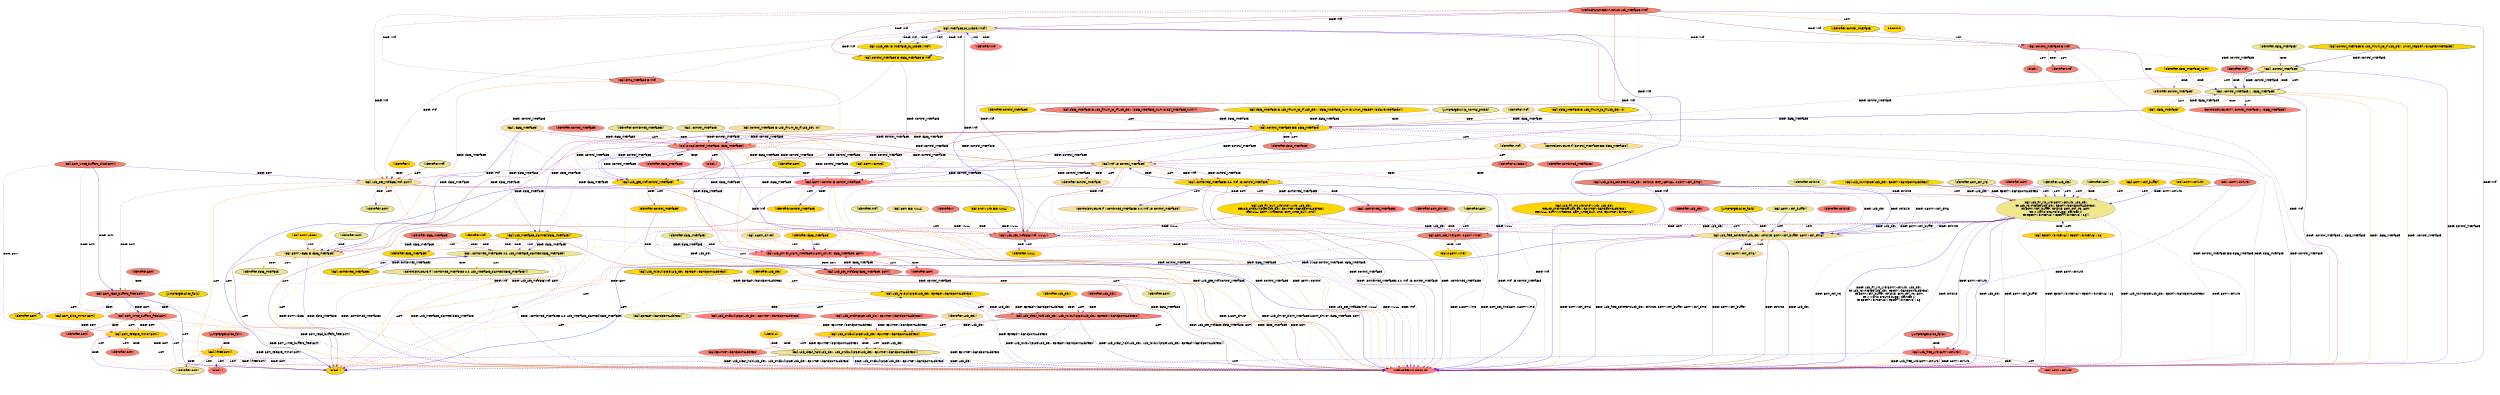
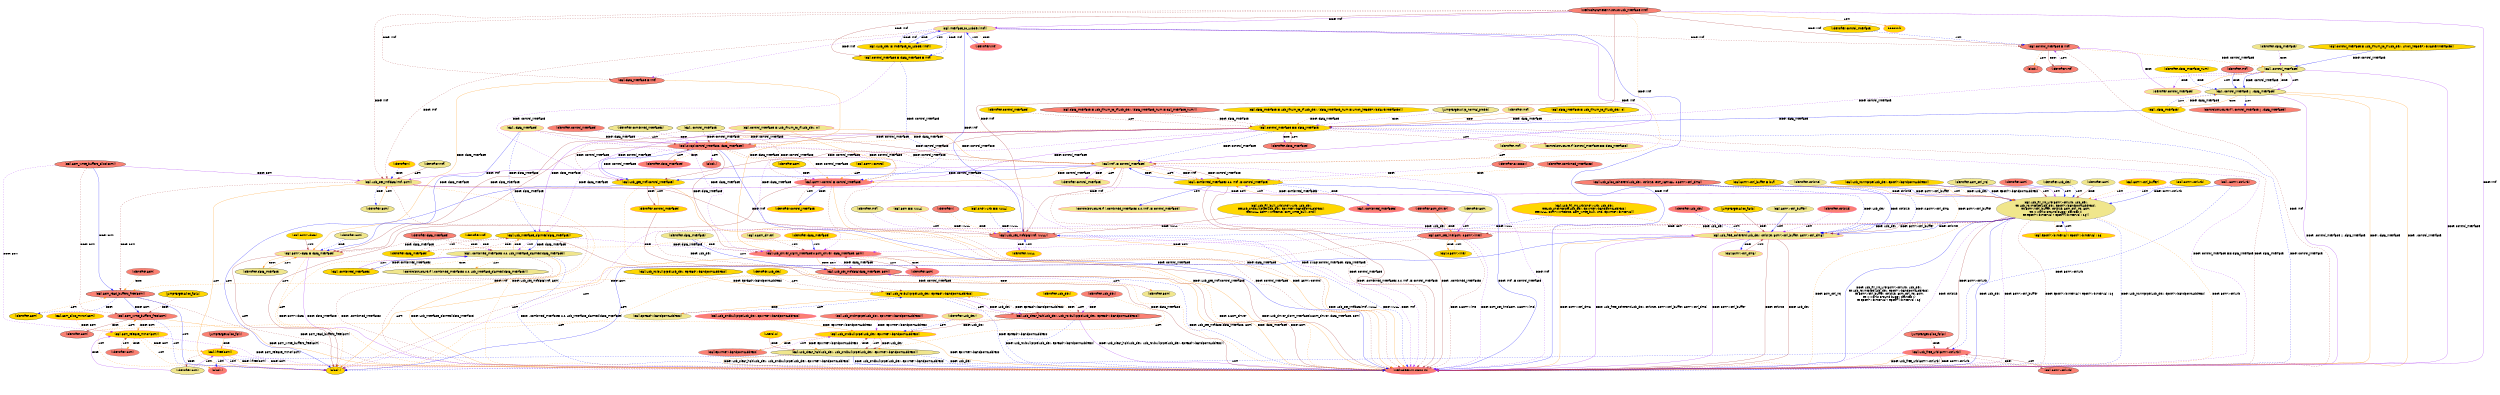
node "(Call,dma_interface = intf)": label "(Call,dma_interface = intf)" -> "(Call,data_interface = intf)"
edge "(Call,control_interface = usb_ifnum_to_if(usb_dev, 0))" -> "(Call,swap(control_interface, data_interface))": color blue -> darkorange
node "(Call,acm->ctrl_buffer = buf)": added
